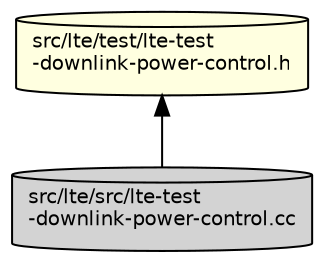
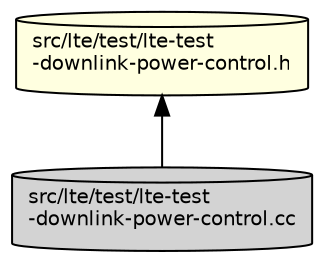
node "src/lte/src/lte-test -downlink-power-control.cc": label "src/lte/src/lte-test -downlink-power-control.cc" -> "src/lte/test/lte-test -downlink-power-control.cc"
